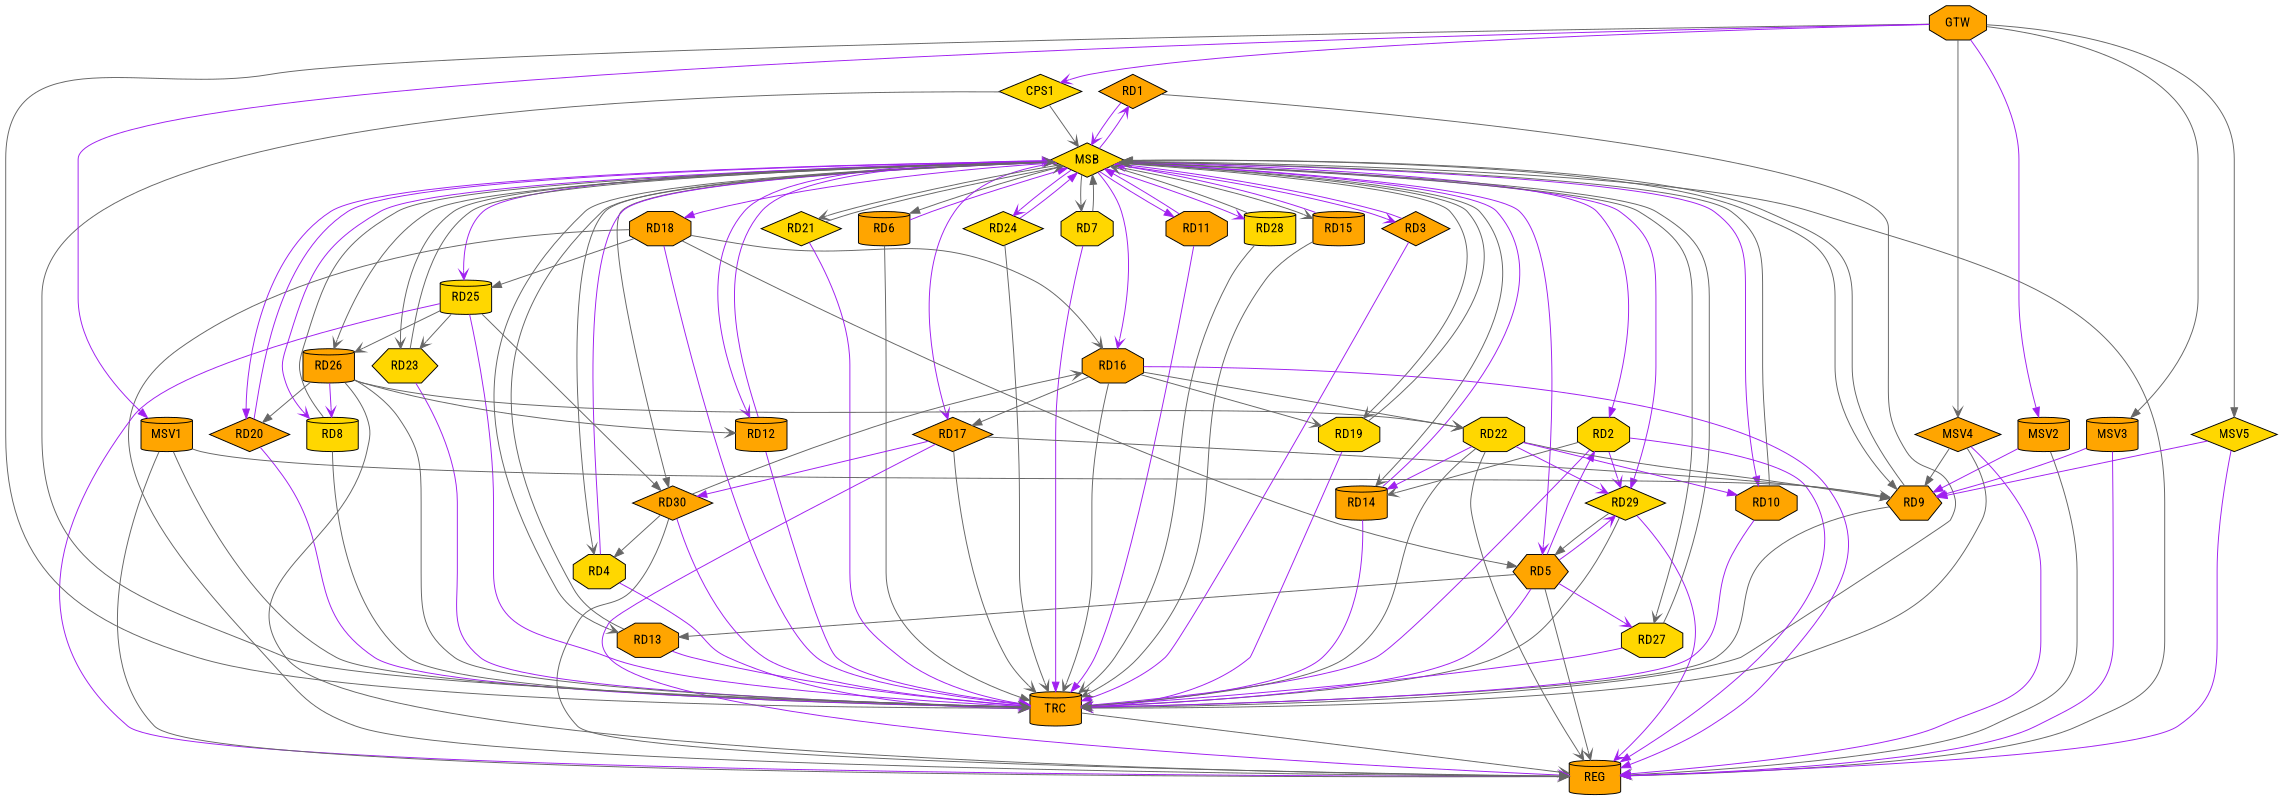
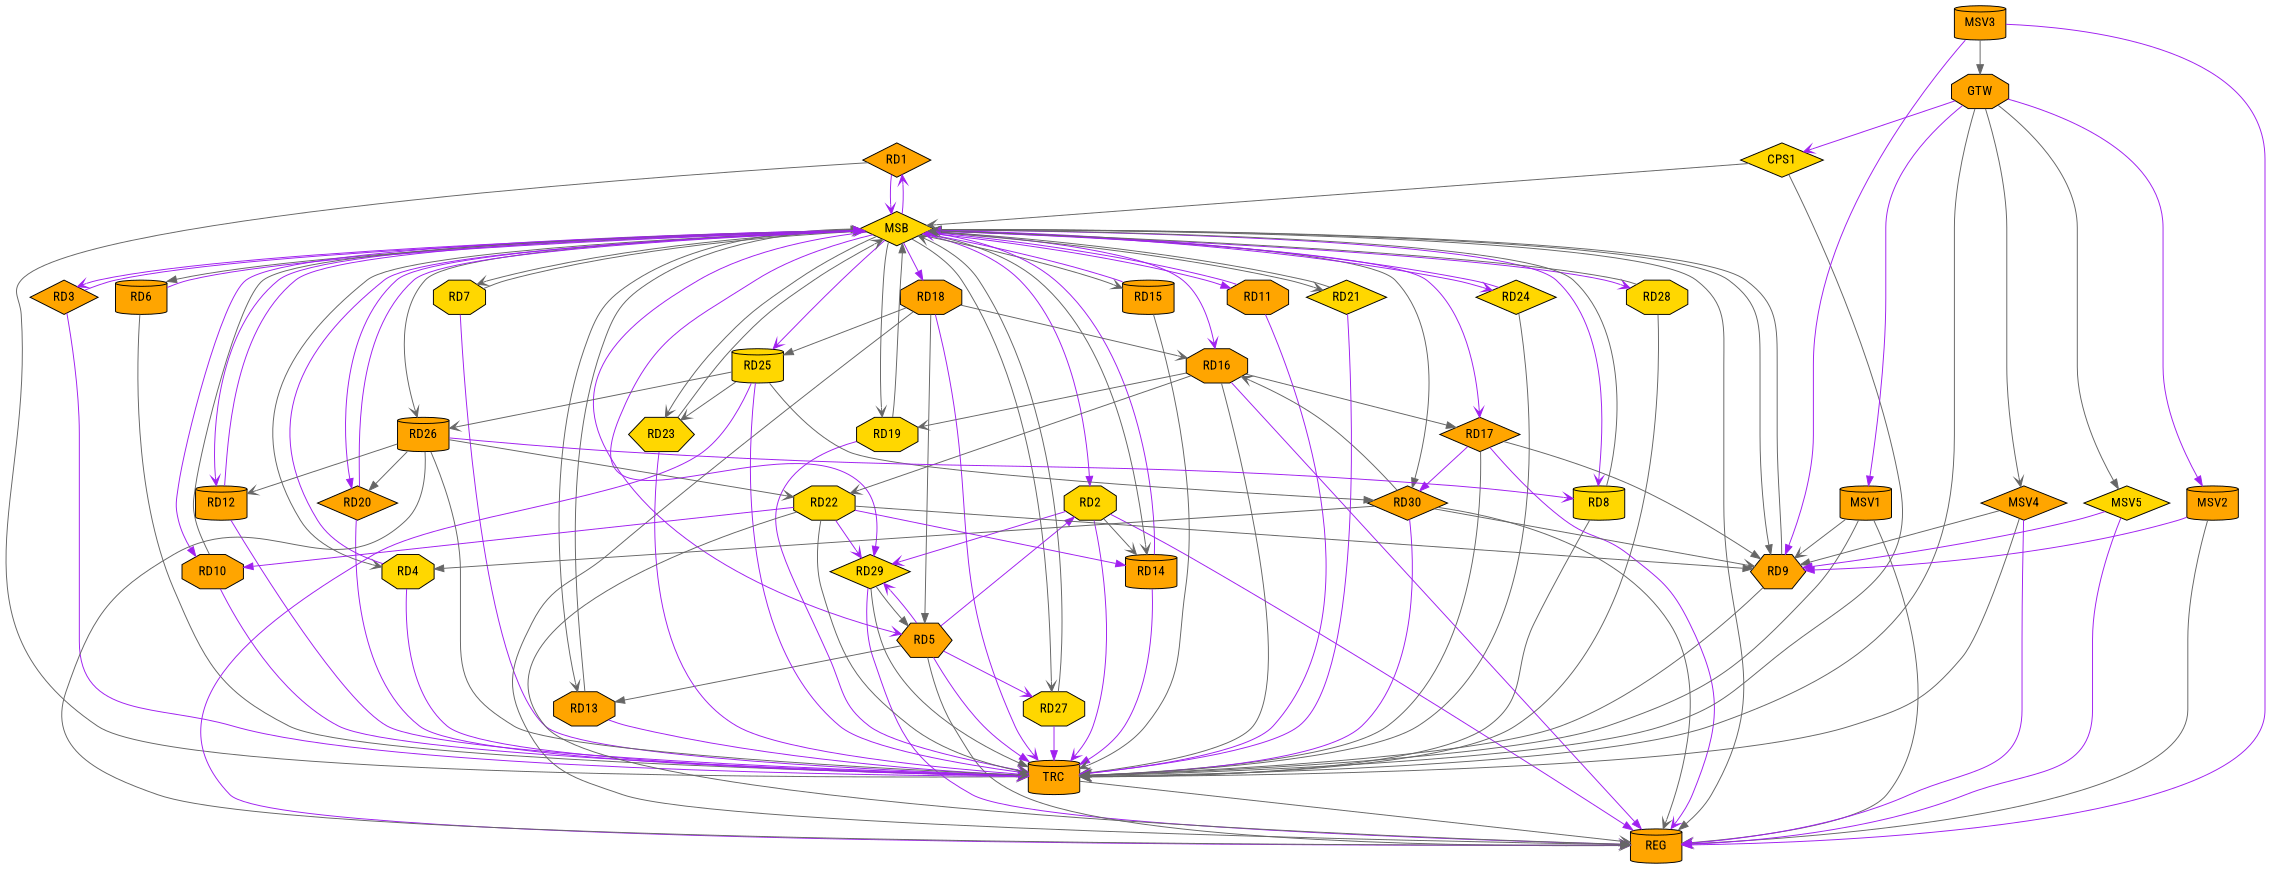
edge "GTW" -> "MSV3": reversed
node "RD28": shape cylinder -> octagon
edge "RD30" -> "RD9": added
